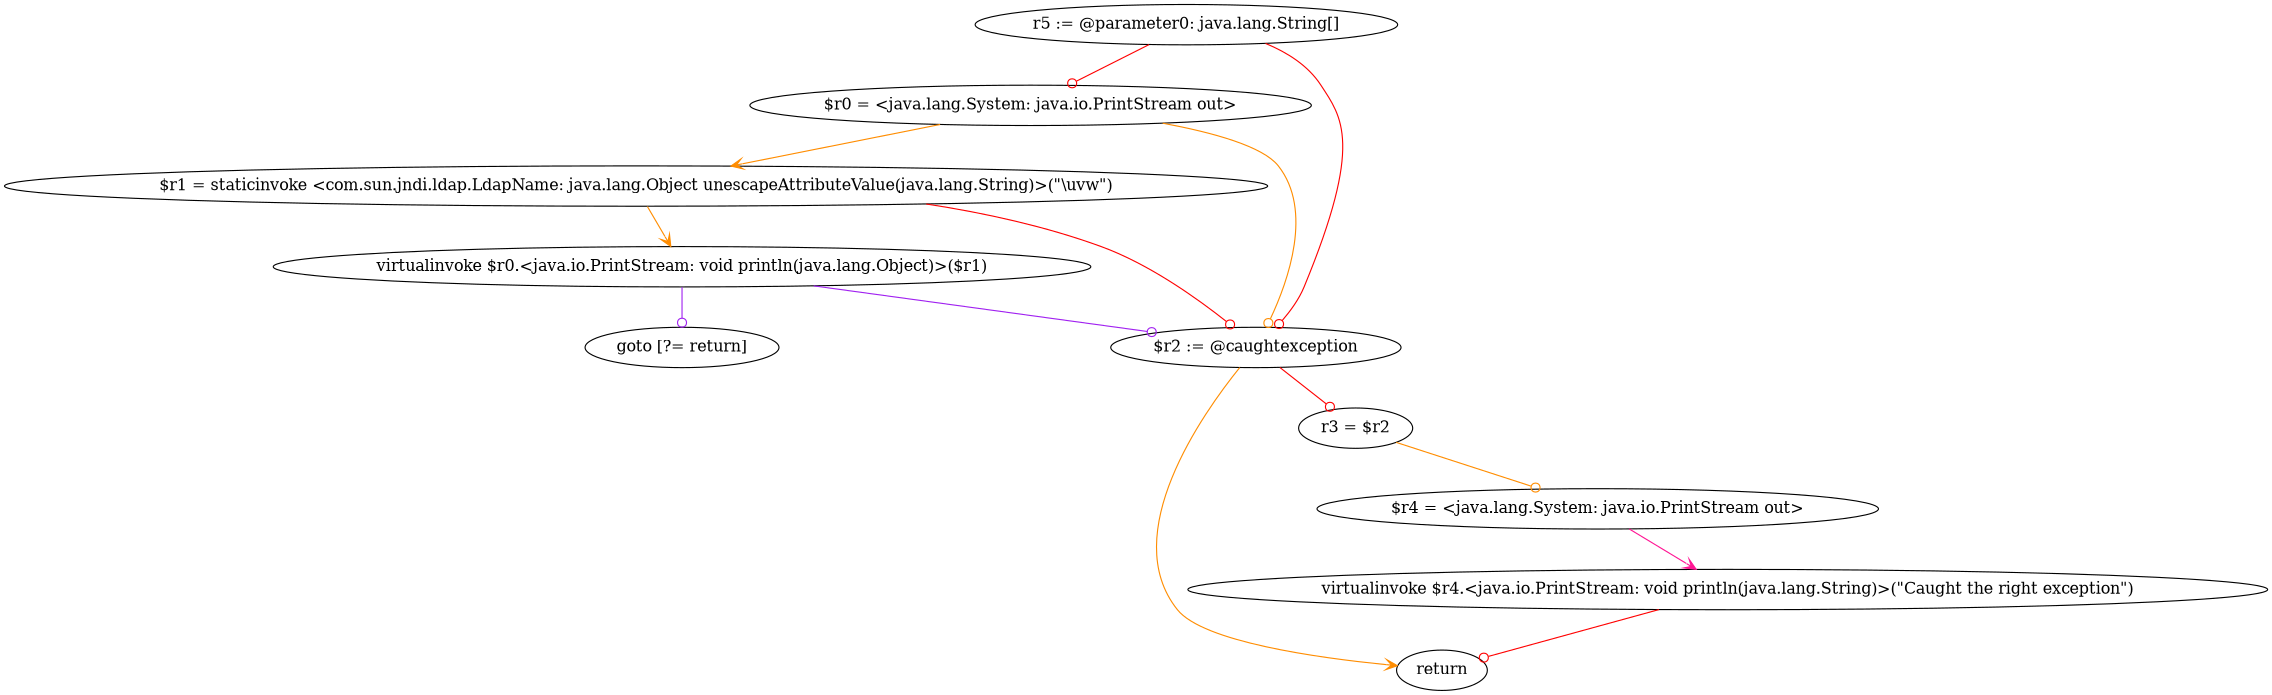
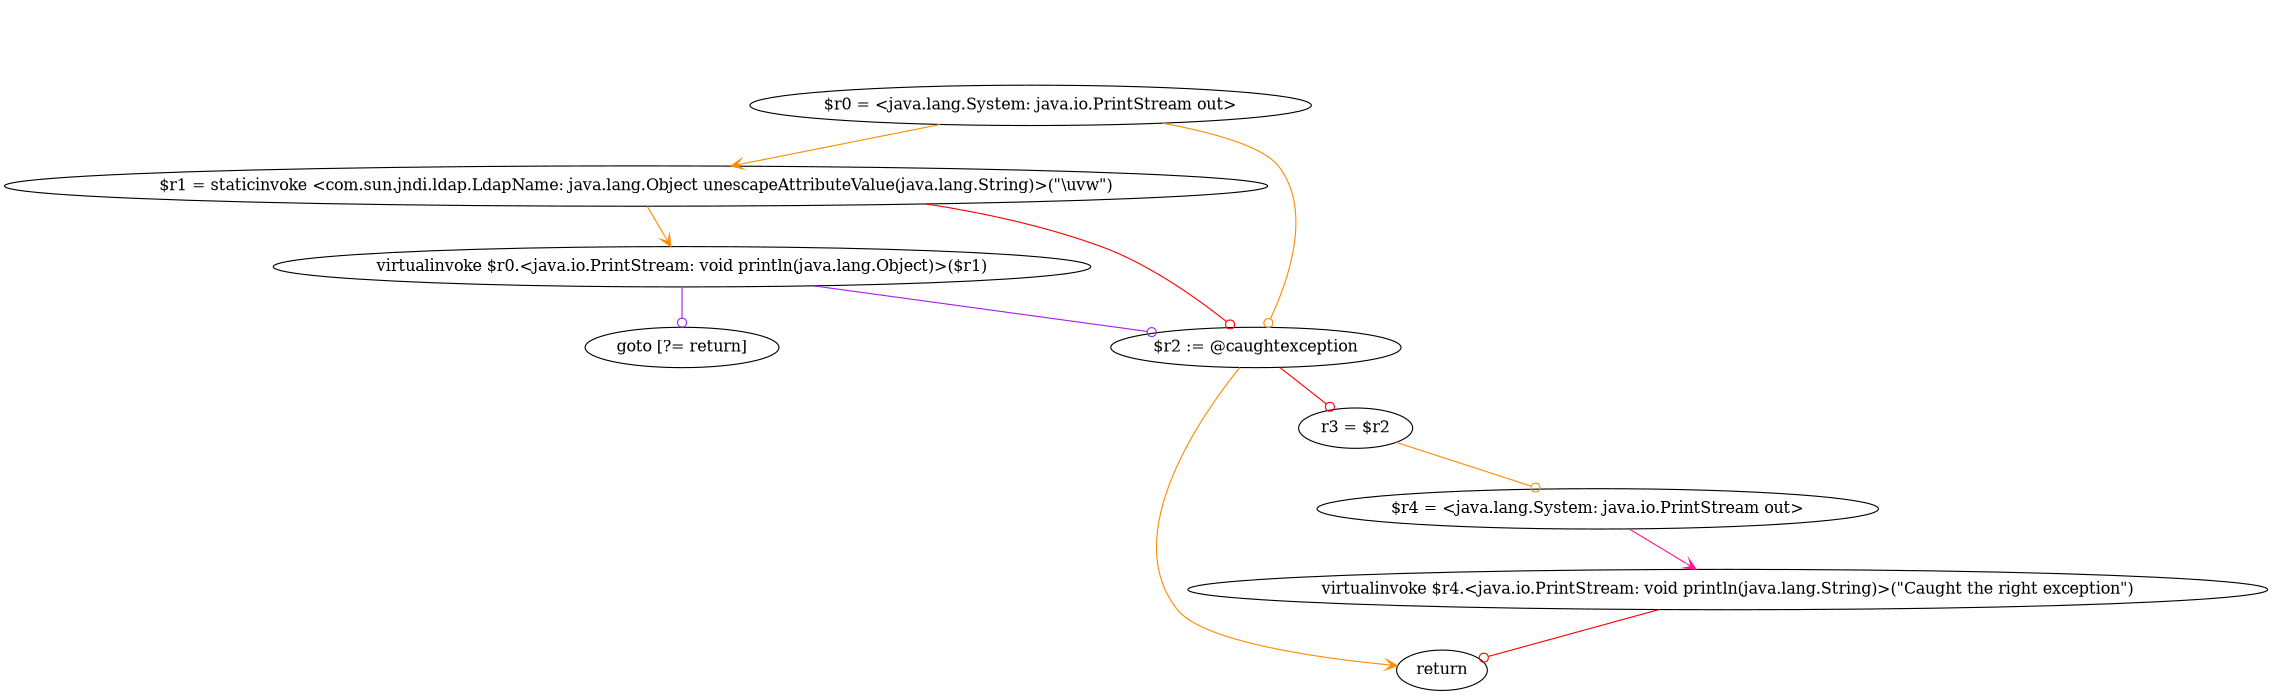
node "r5 := @parameter0: java.lang.String[]": removed
